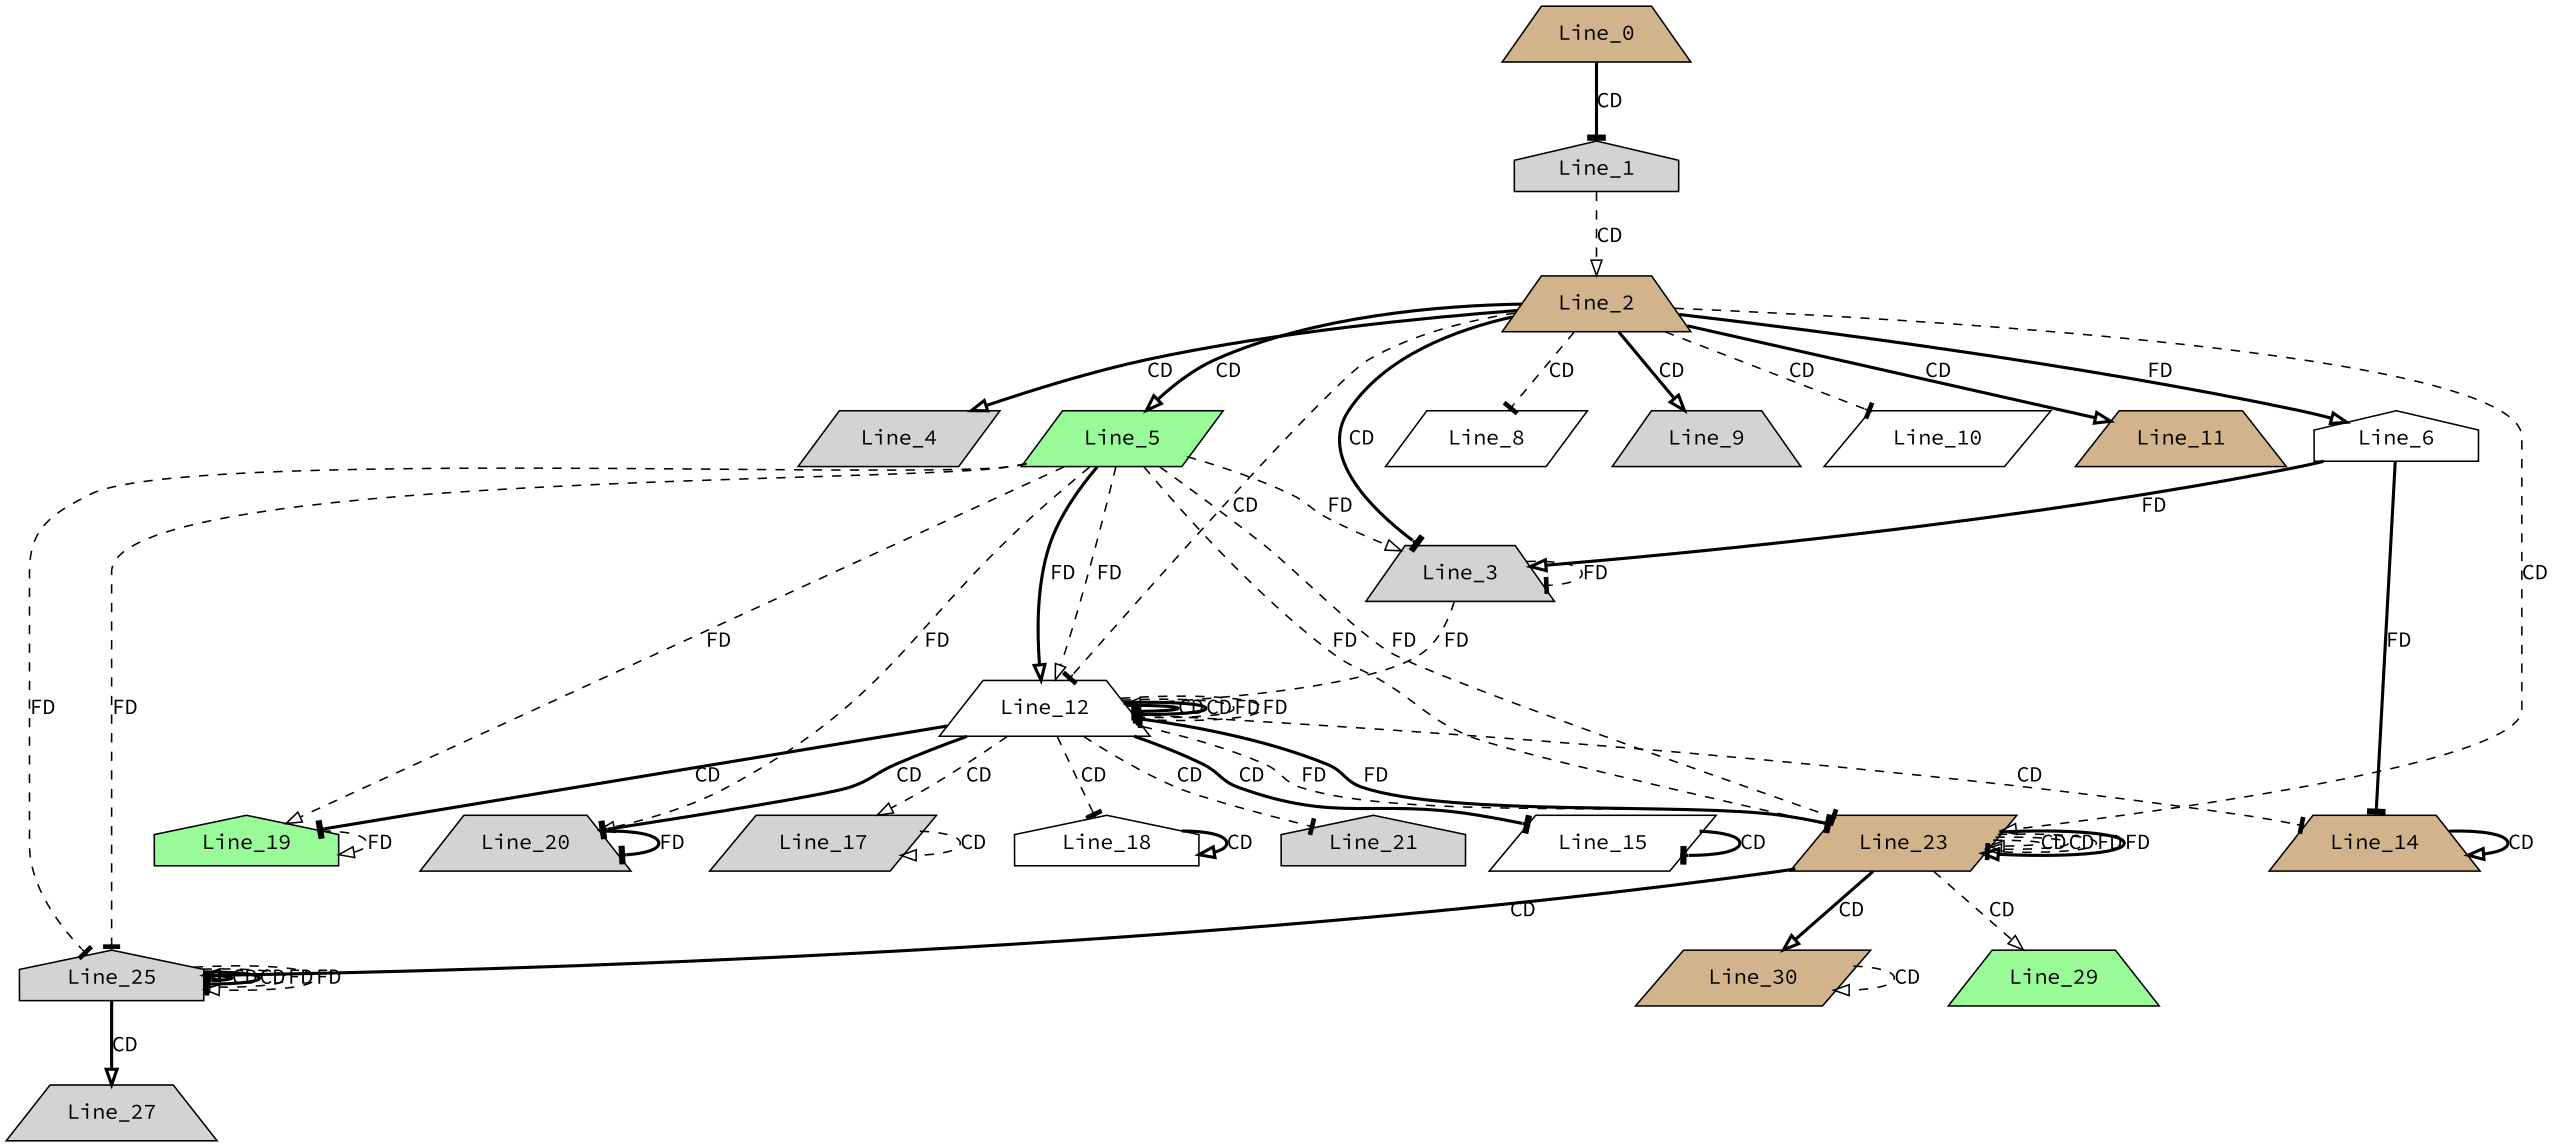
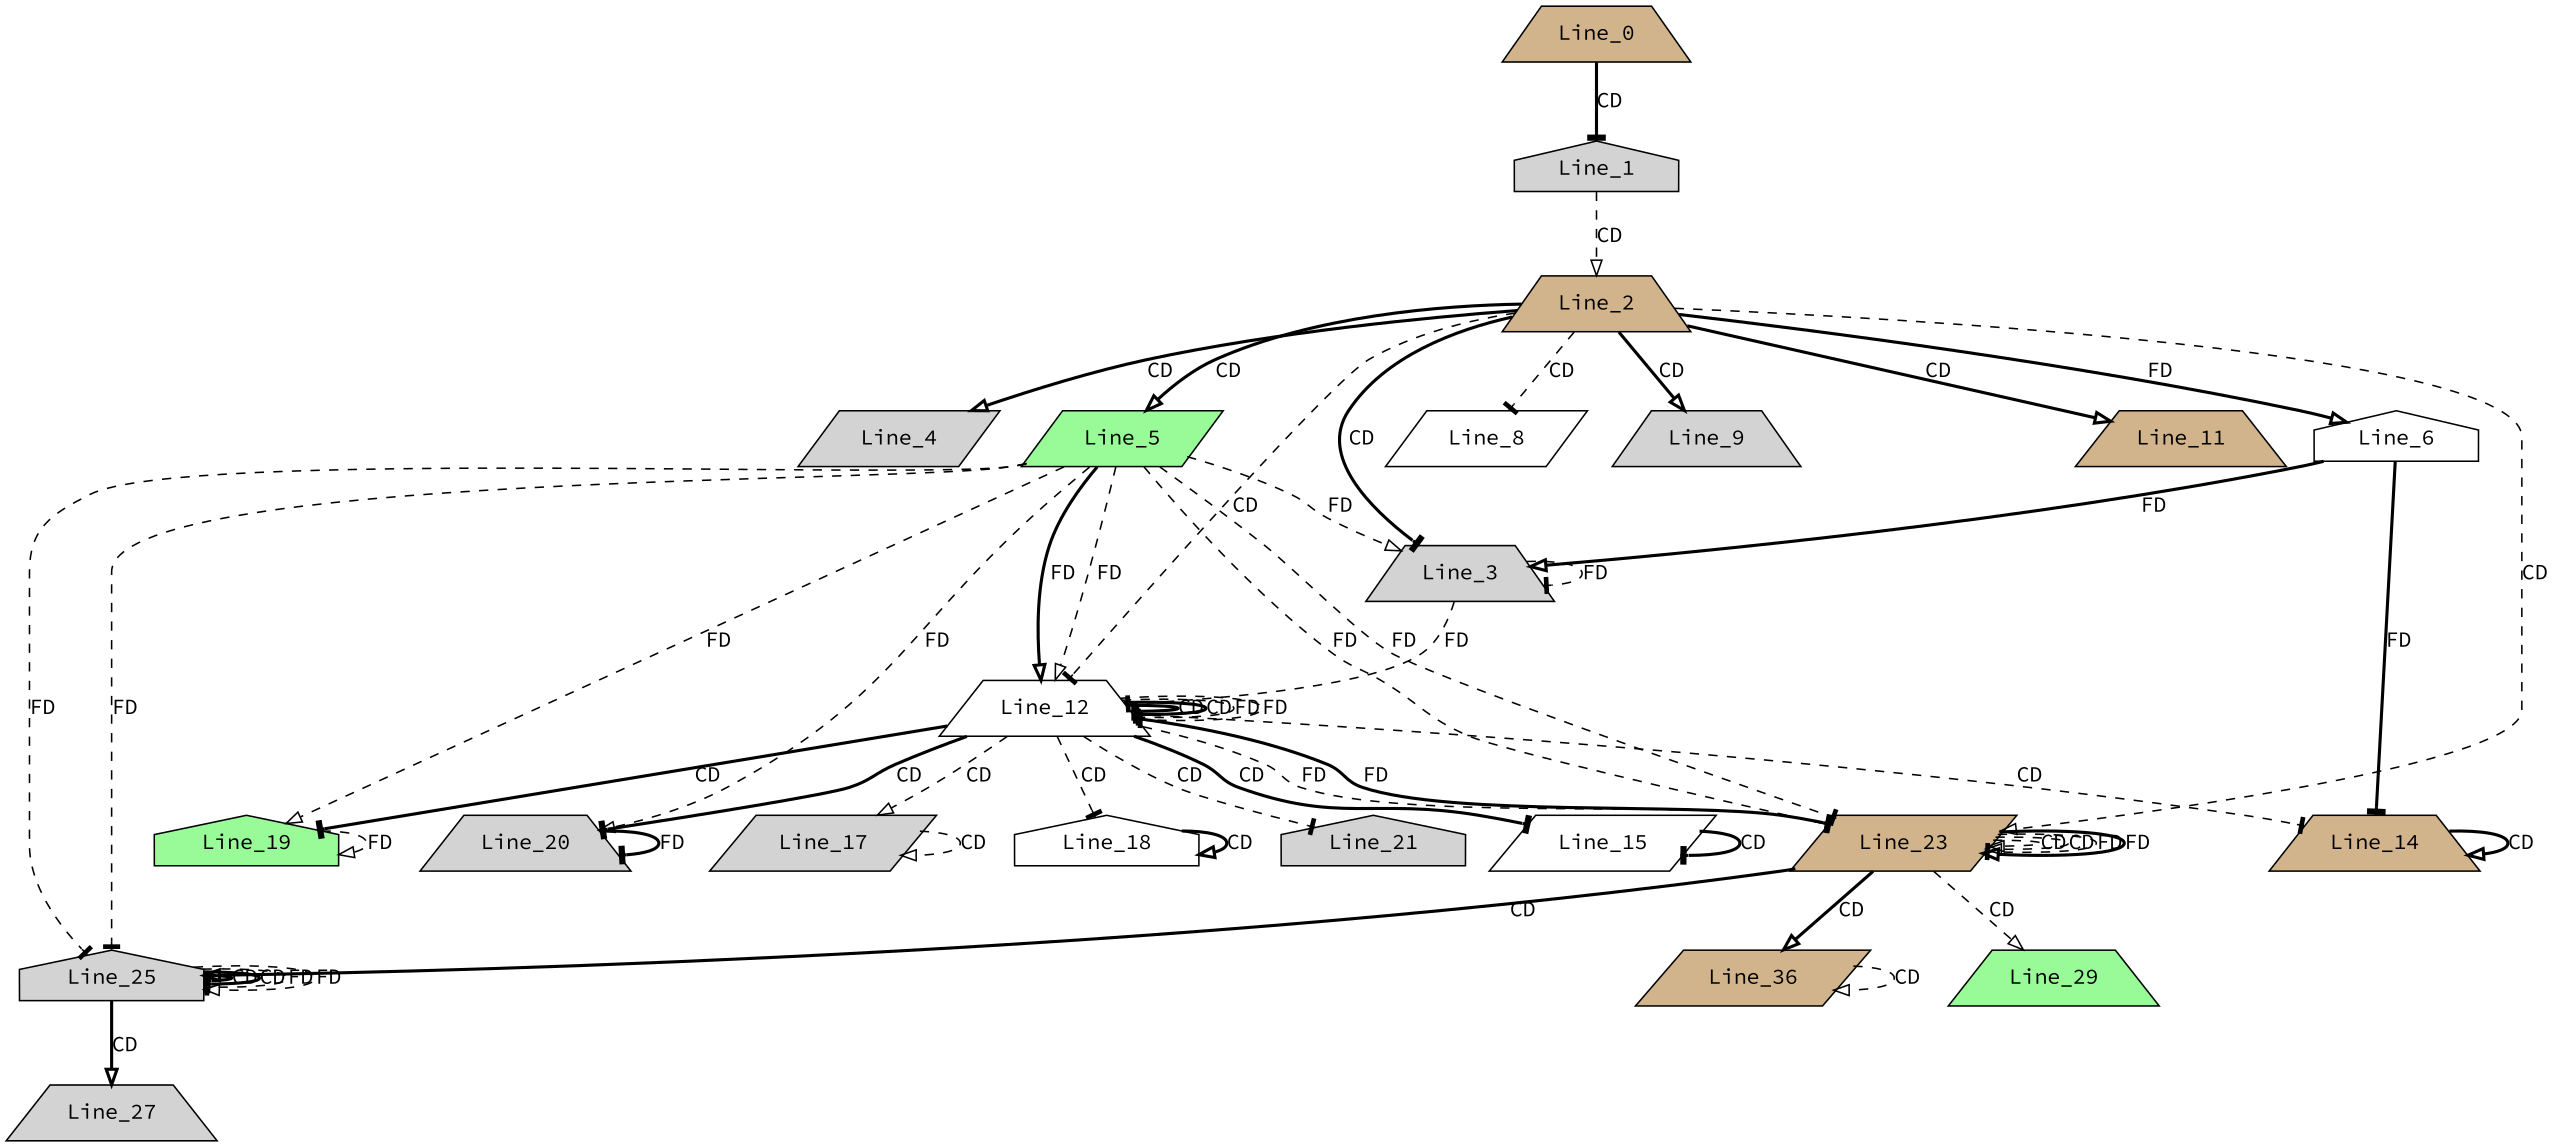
node "Line_10": removed
edge "Line_3" -> "Line_12": arrowhead onormal -> tee
node "Line_30": label "Line_30" -> "Line_36"
